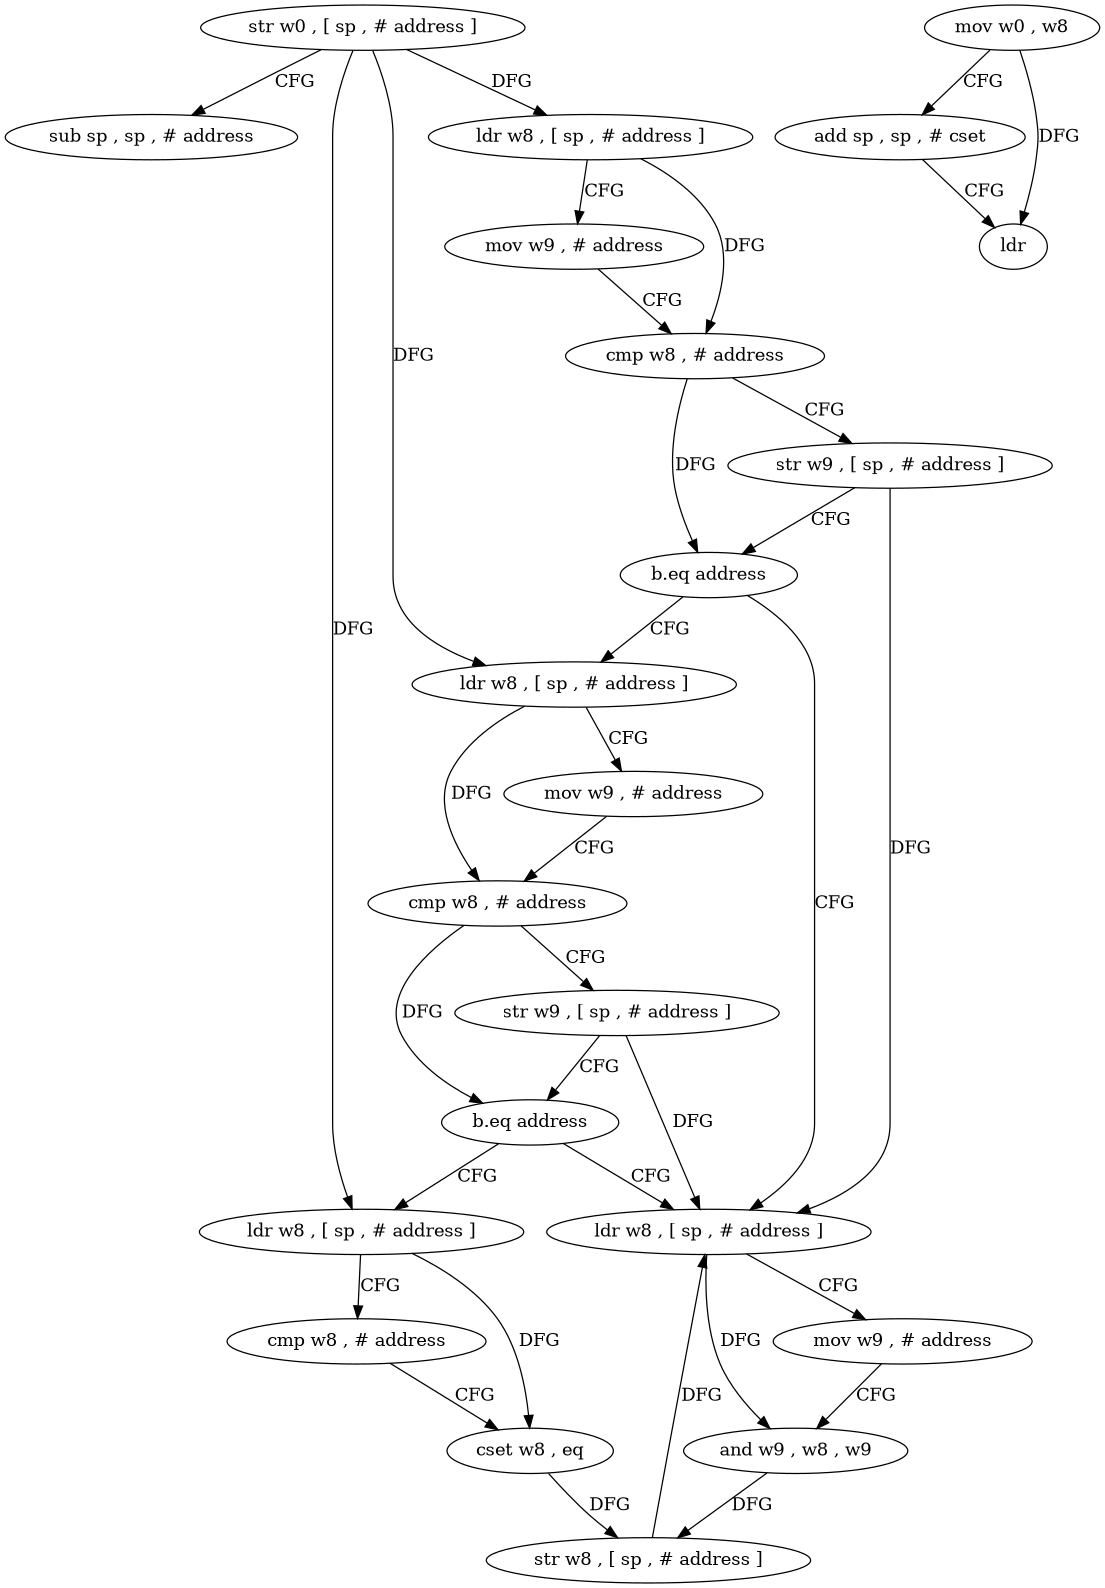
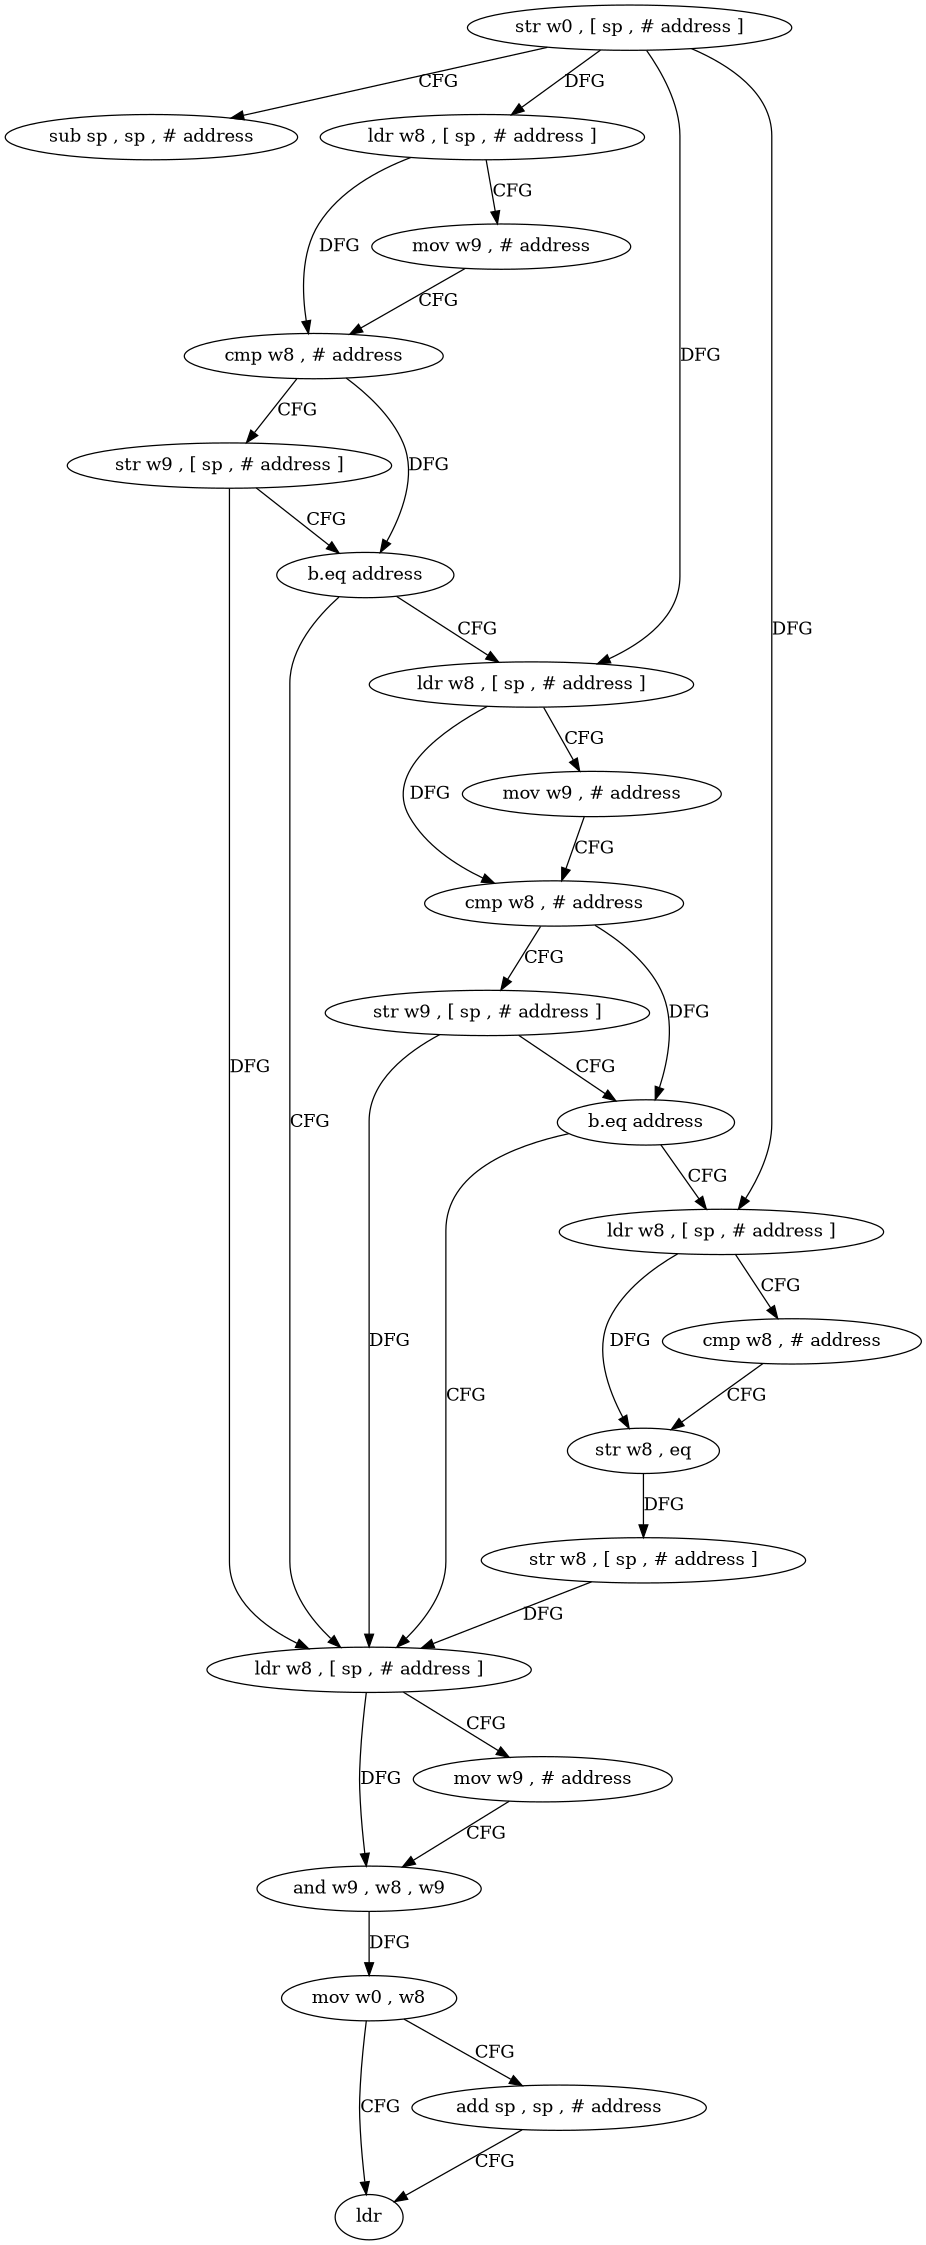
node "add sp , sp , # cset": label "add sp , sp , # cset" -> "add sp , sp , # address"
edge "mov w0 , w8" -> "ldr": label "DFG" -> "CFG"
node "cset w8 , eq": label "cset w8 , eq" -> "str w8 , eq"
edge "and w9 , w8 , w9" -> "str w8 , [ sp , # address ]": now "and w9 , w8 , w9" -> "mov w0 , w8"
